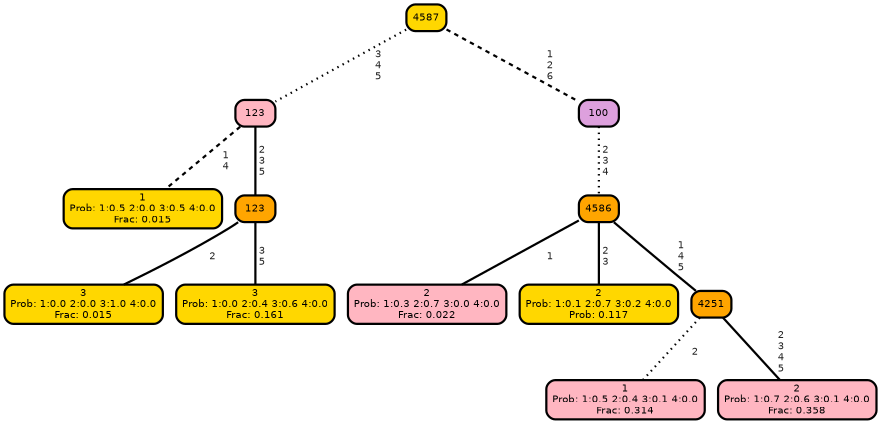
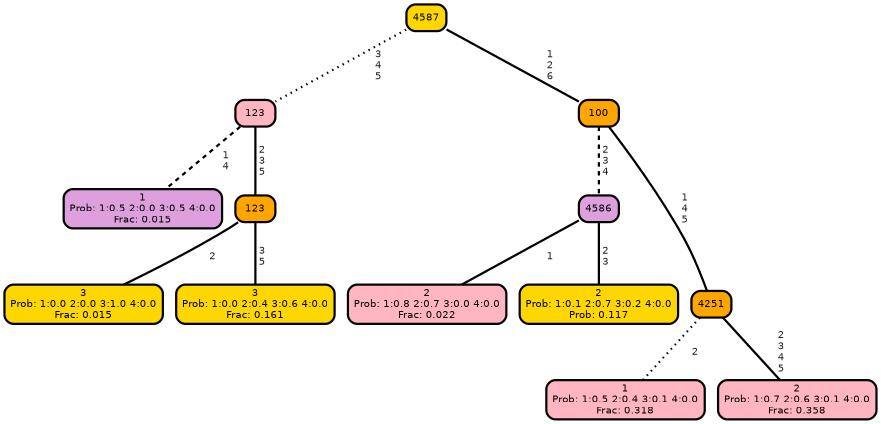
edge "4587" -- "100": style dashed -> solid
node "100": fillcolor plum -> orange
edge "100" -- "4586": style dotted -> dashed
node "1 Prob: 1:0.5 2:0.0 3:0.5 4:0.0 Frac: 0.015": fillcolor gold -> plum
node "4586": fillcolor orange -> plum
edge "4586" -- "4251": now "100" -- "4251"
node "2 Prob: 1:0.3 2:0.7 3:0.0 4:0.0 Frac: 0.022": label "2 Prob: 1:0.3 2:0.7 3:0.0 4:0.0 Frac: 0.022" -> "2 Prob: 1:0.8 2:0.7 3:0.0 4:0.0 Frac: 0.022"
node "1 Prob: 1:0.5 2:0.4 3:0.1 4:0.0 Frac: 0.314": label "1 Prob: 1:0.5 2:0.4 3:0.1 4:0.0 Frac: 0.314" -> "1 Prob: 1:0.5 2:0.4 3:0.1 4:0.0 Frac: 0.318"
